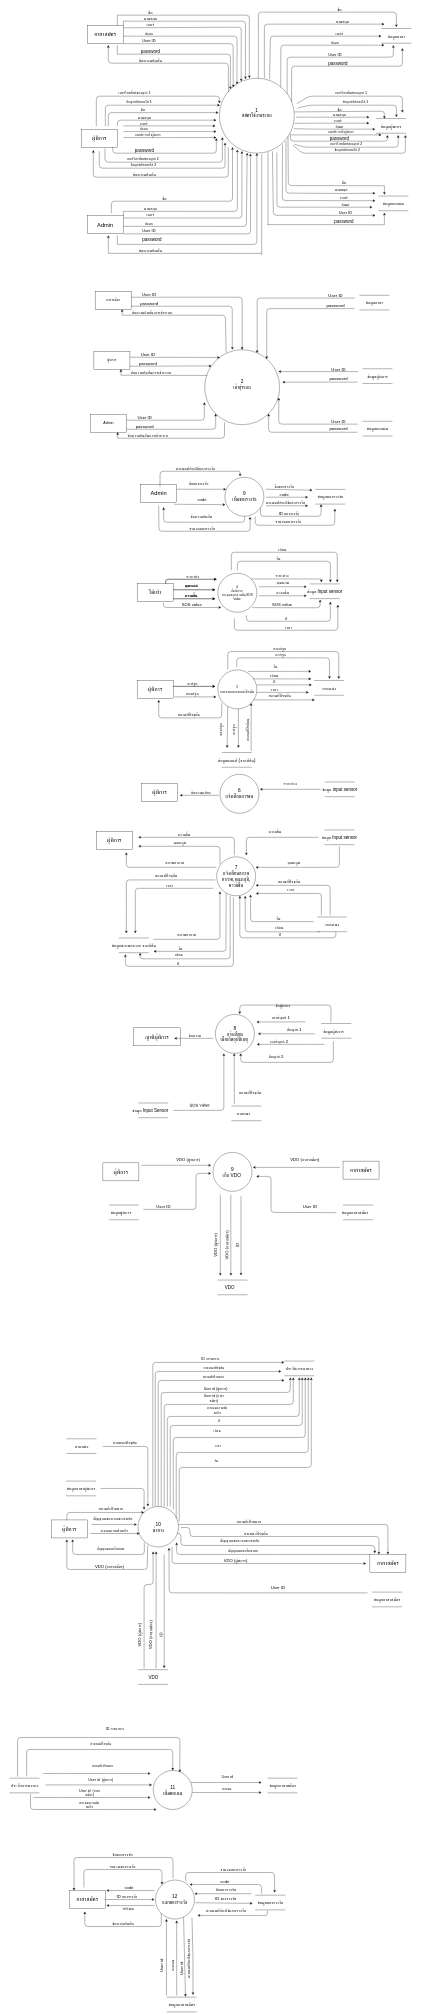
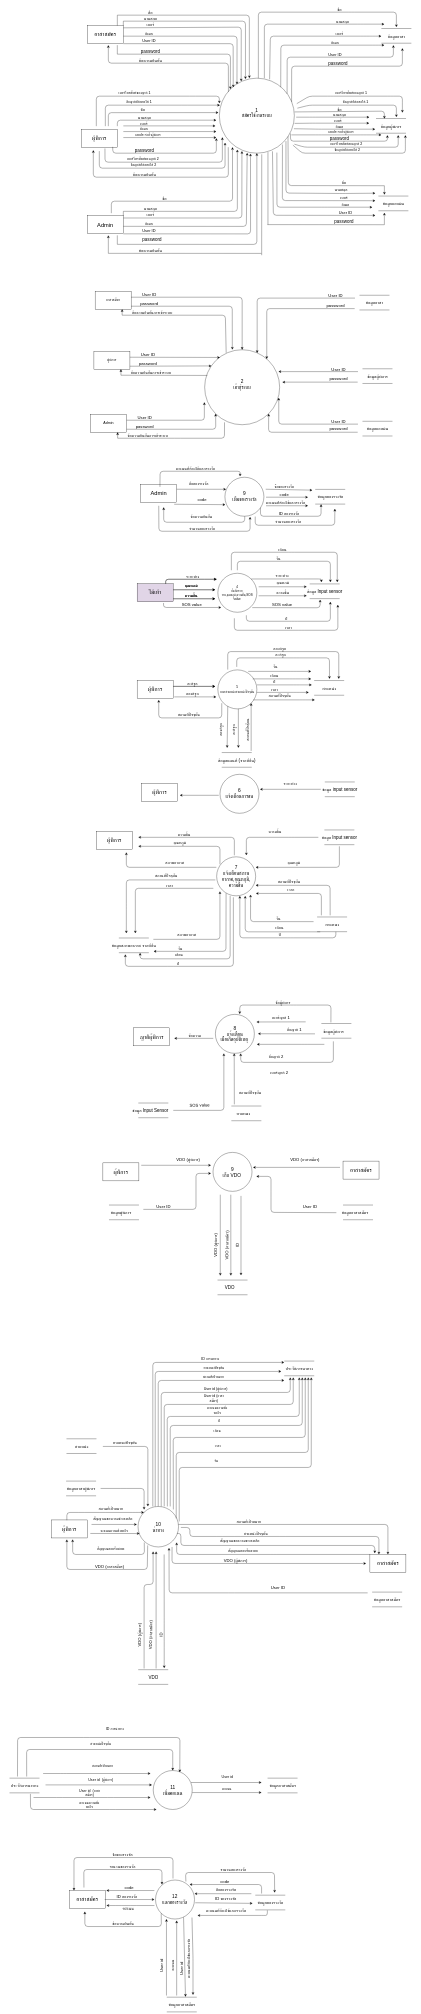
node "ไม้เท้า": fillcolor #ffffff -> #e1d5e7
node "ข้อความเสียง": removed
node "ชื่อผู้พิการ": moved (283, 1005) -> (283, 1002)
node "ญาติผู้พิการ": size 47x18 -> 36x18
node "เบอร์ญาติ 2": moved (279, 1041) -> (279, 1073)
